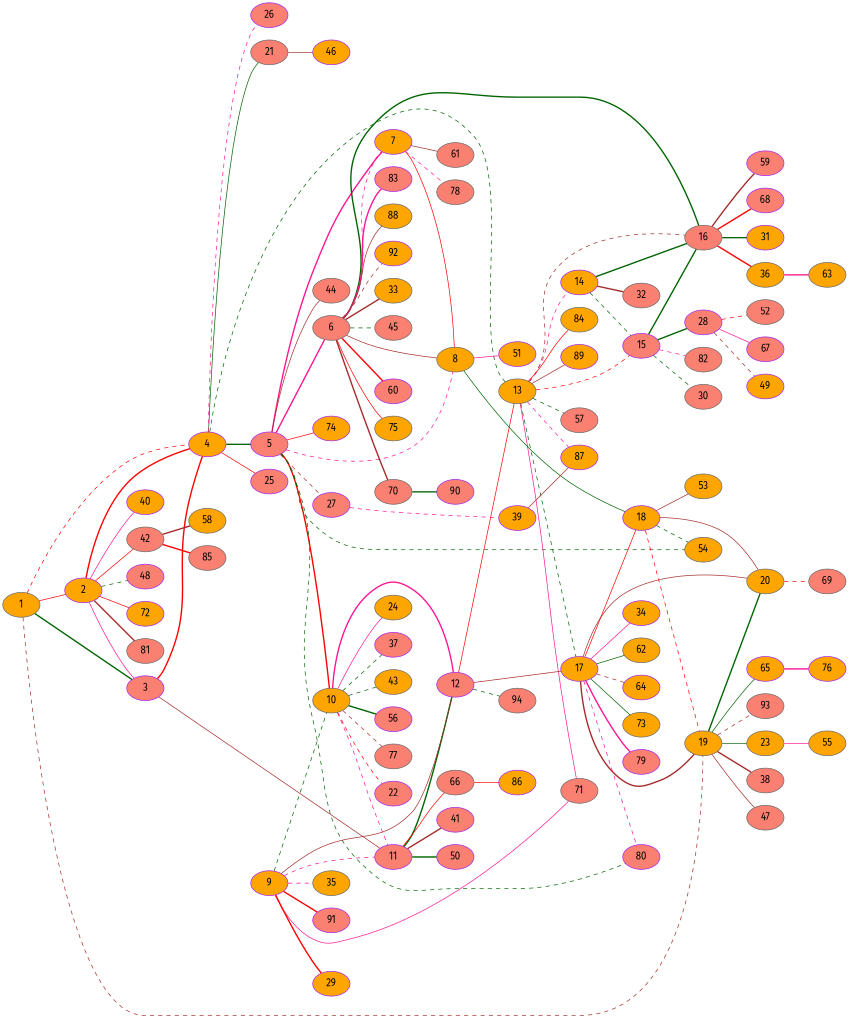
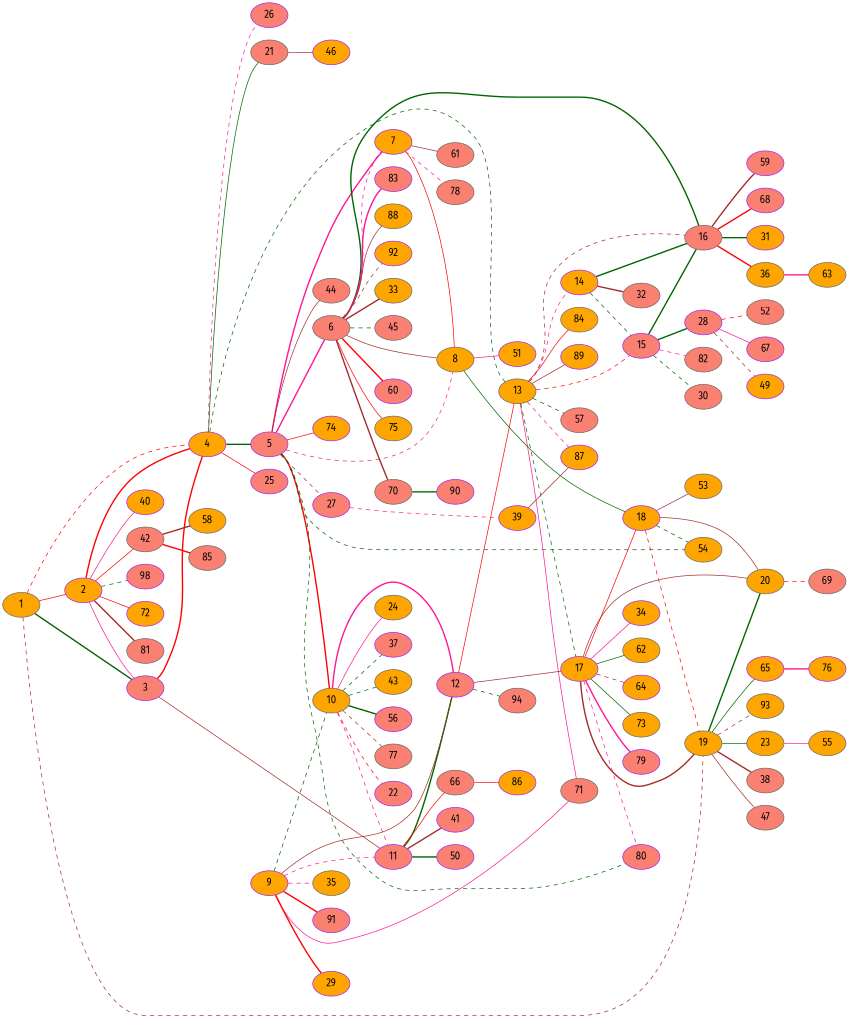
node "48": label "48" -> "98"
node "93": fillcolor salmon -> orange
